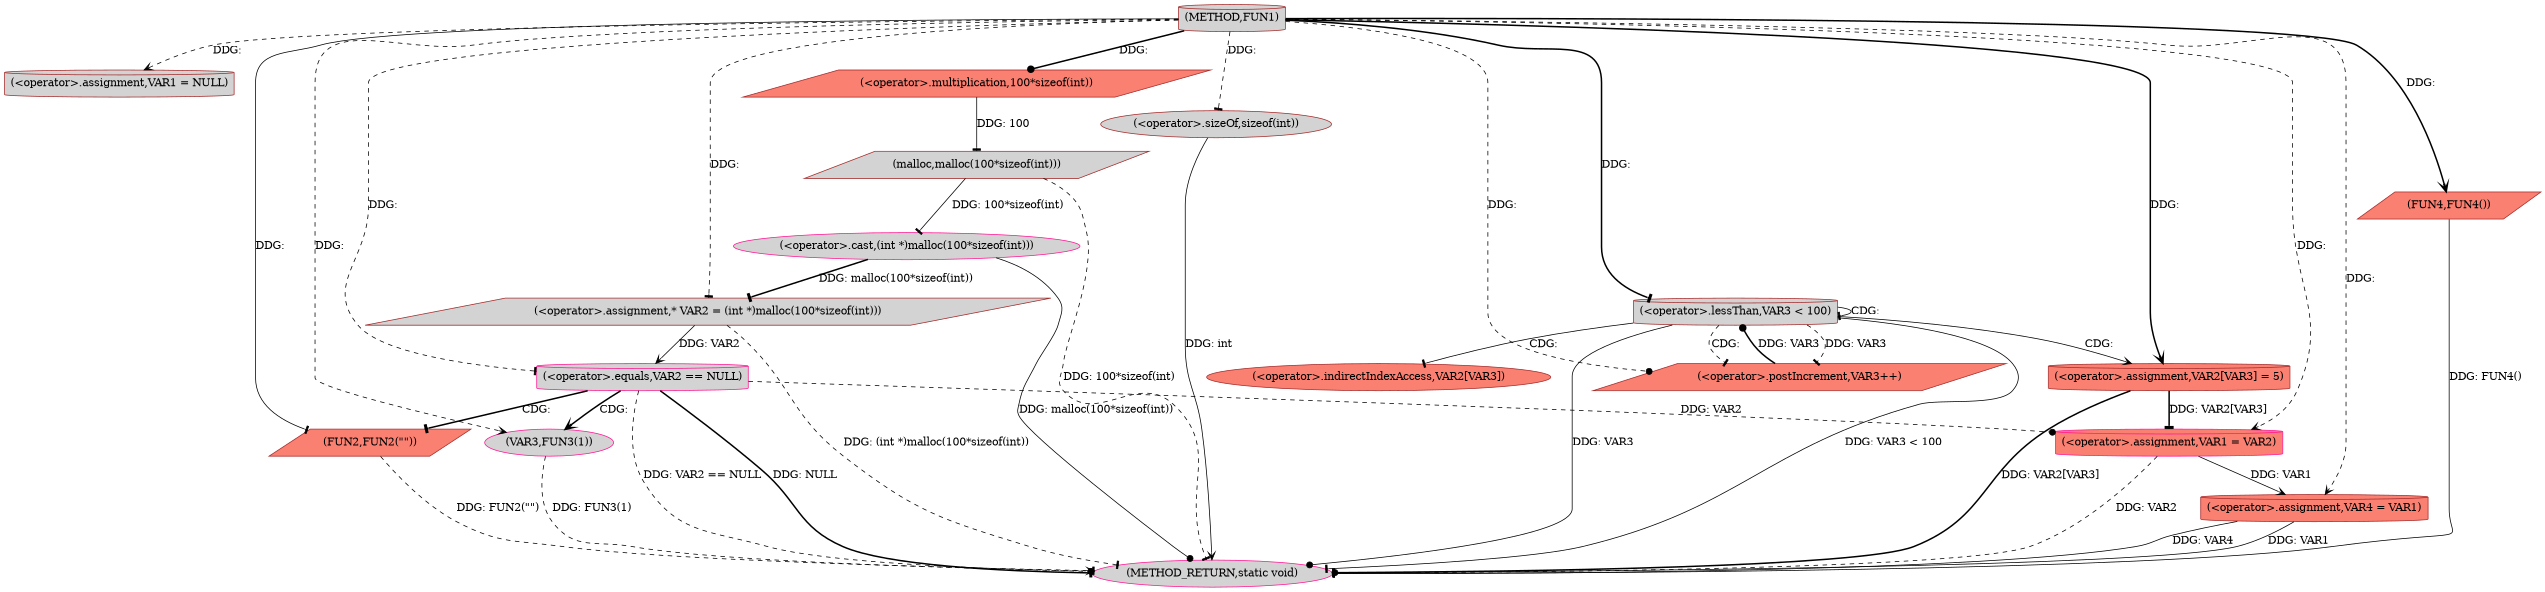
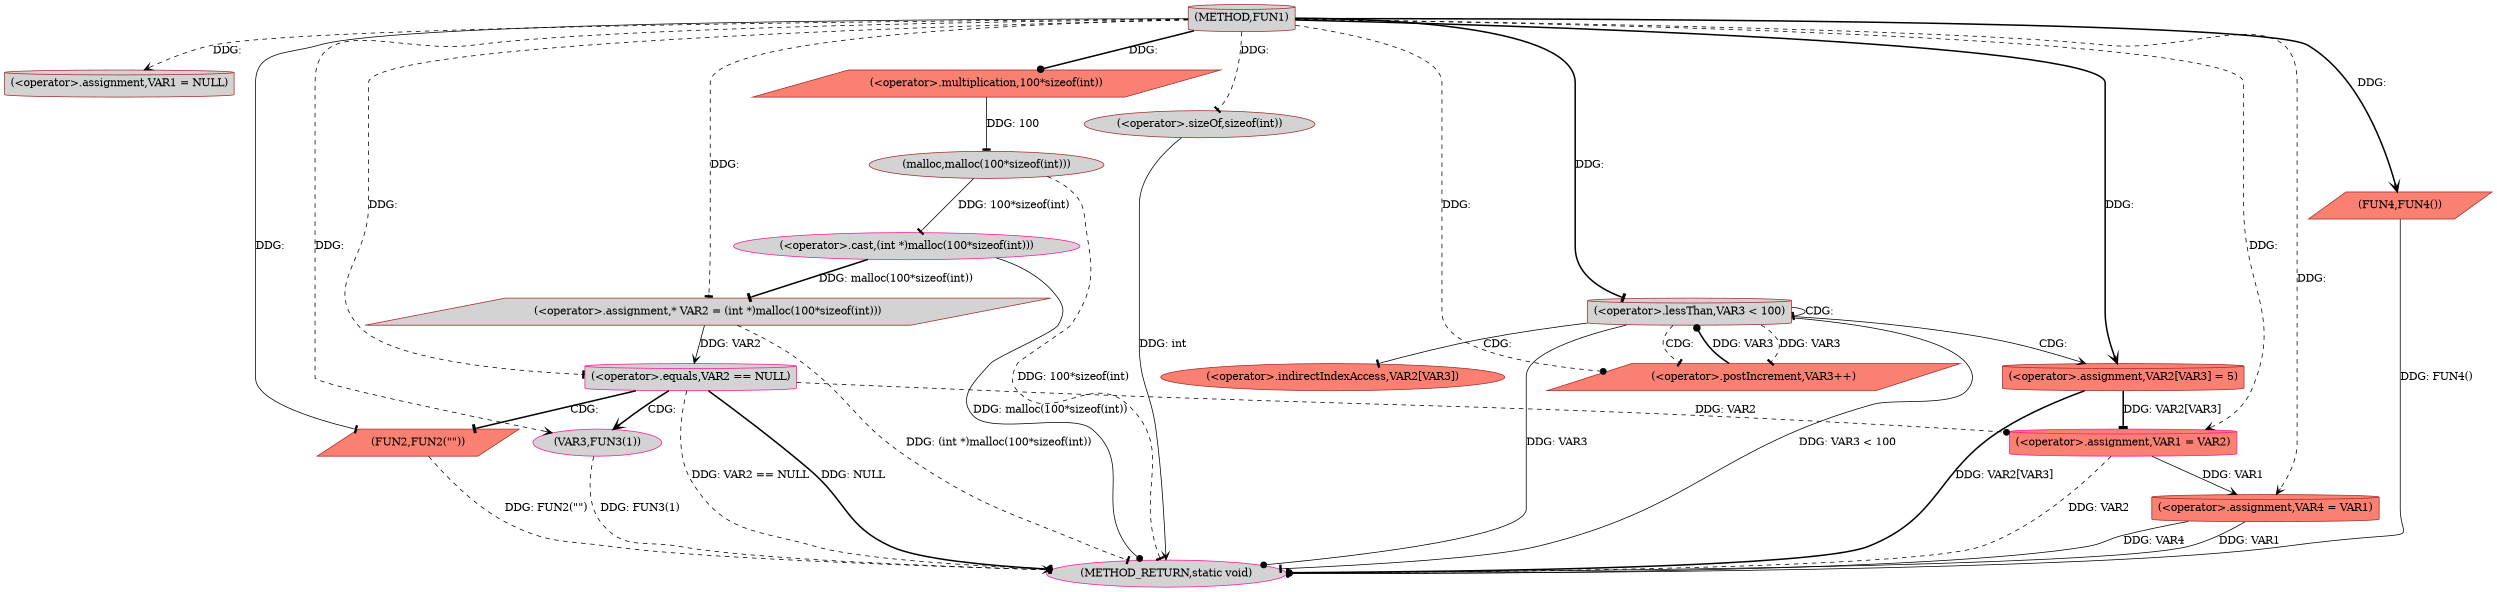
node "(malloc,malloc(100*sizeof(int)))": shape parallelogram -> ellipse
edge "(FUN4,FUN4())" -> "(METHOD_RETURN,static void)": arrowhead tee -> dot
